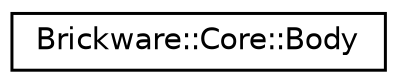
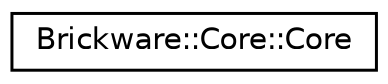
node "Brickware::Core::Body": label "Brickware::Core::Body" -> "Brickware::Core::Core"
